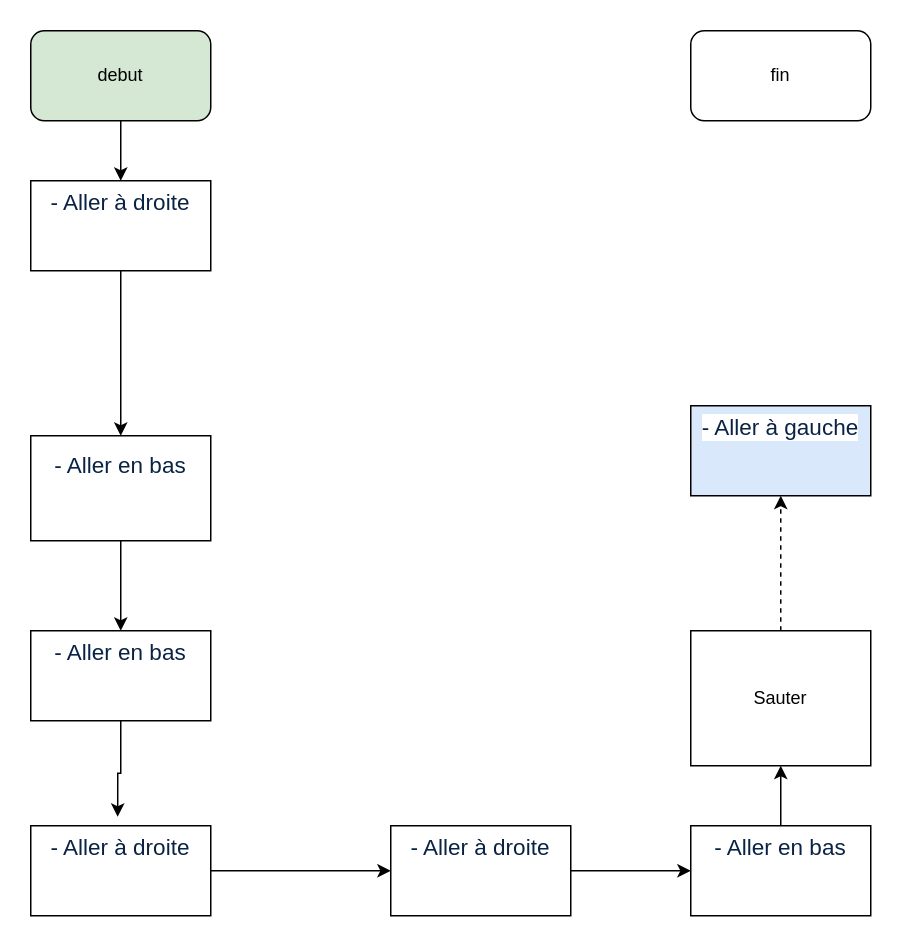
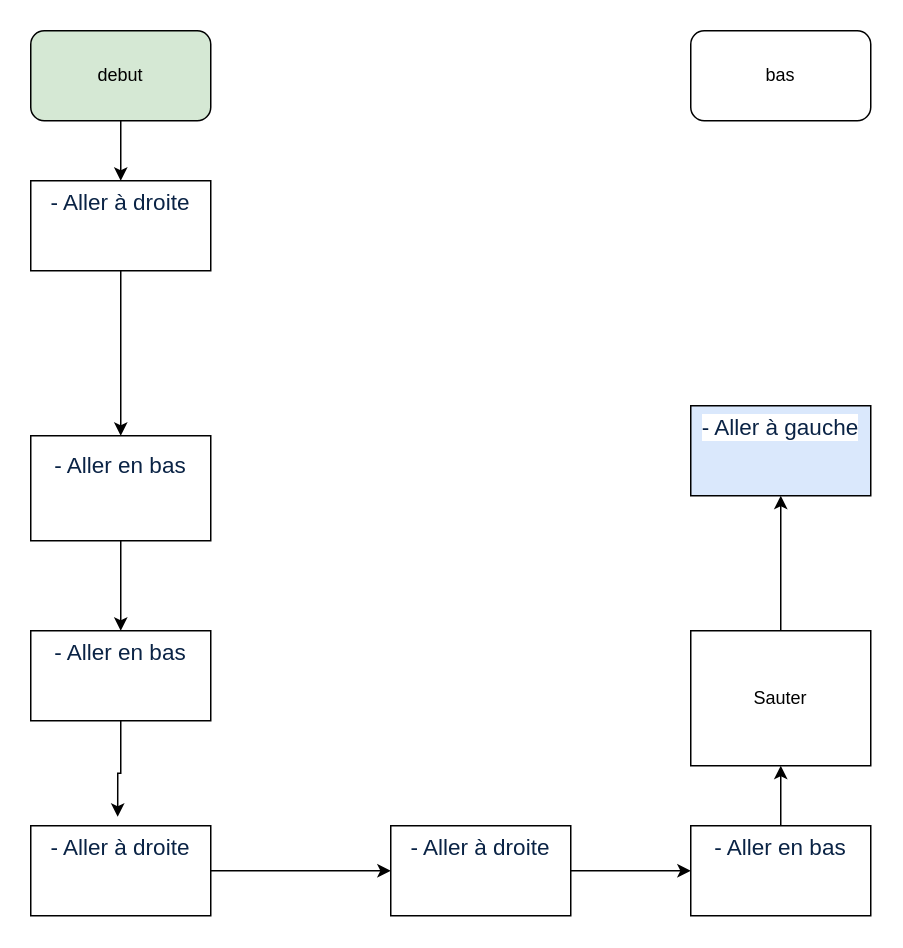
node "fin": label "fin" -> "bas"
edge "Sauter" -> "- Aller à gauche": style dashed -> solid
